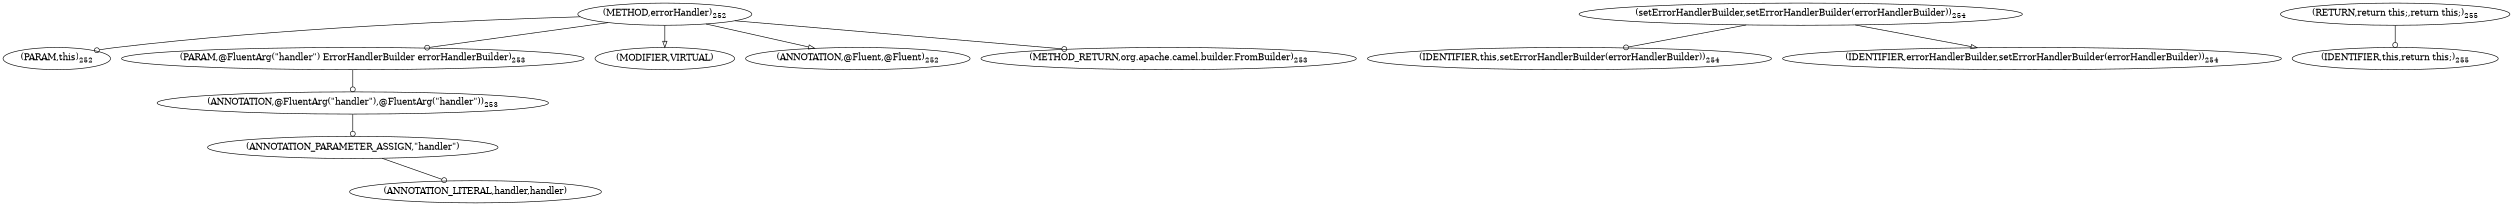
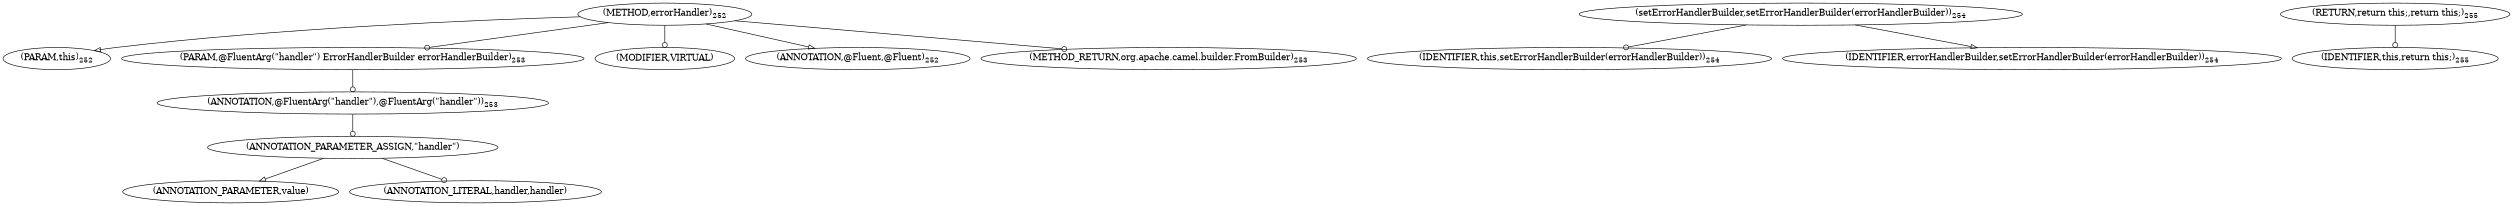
edge "(METHOD,errorHandler)" -> "(PARAM,this)": arrowhead odot -> onormal
edge "(METHOD,errorHandler)" -> "(MODIFIER,VIRTUAL)": arrowhead onormal -> odot
node "(ANNOTATION_PARAMETER,value)": added
